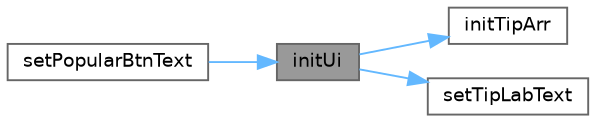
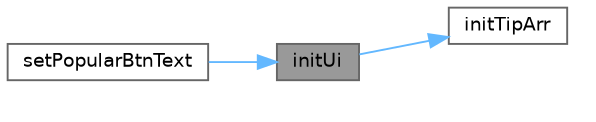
node "setTipLabText": removed
